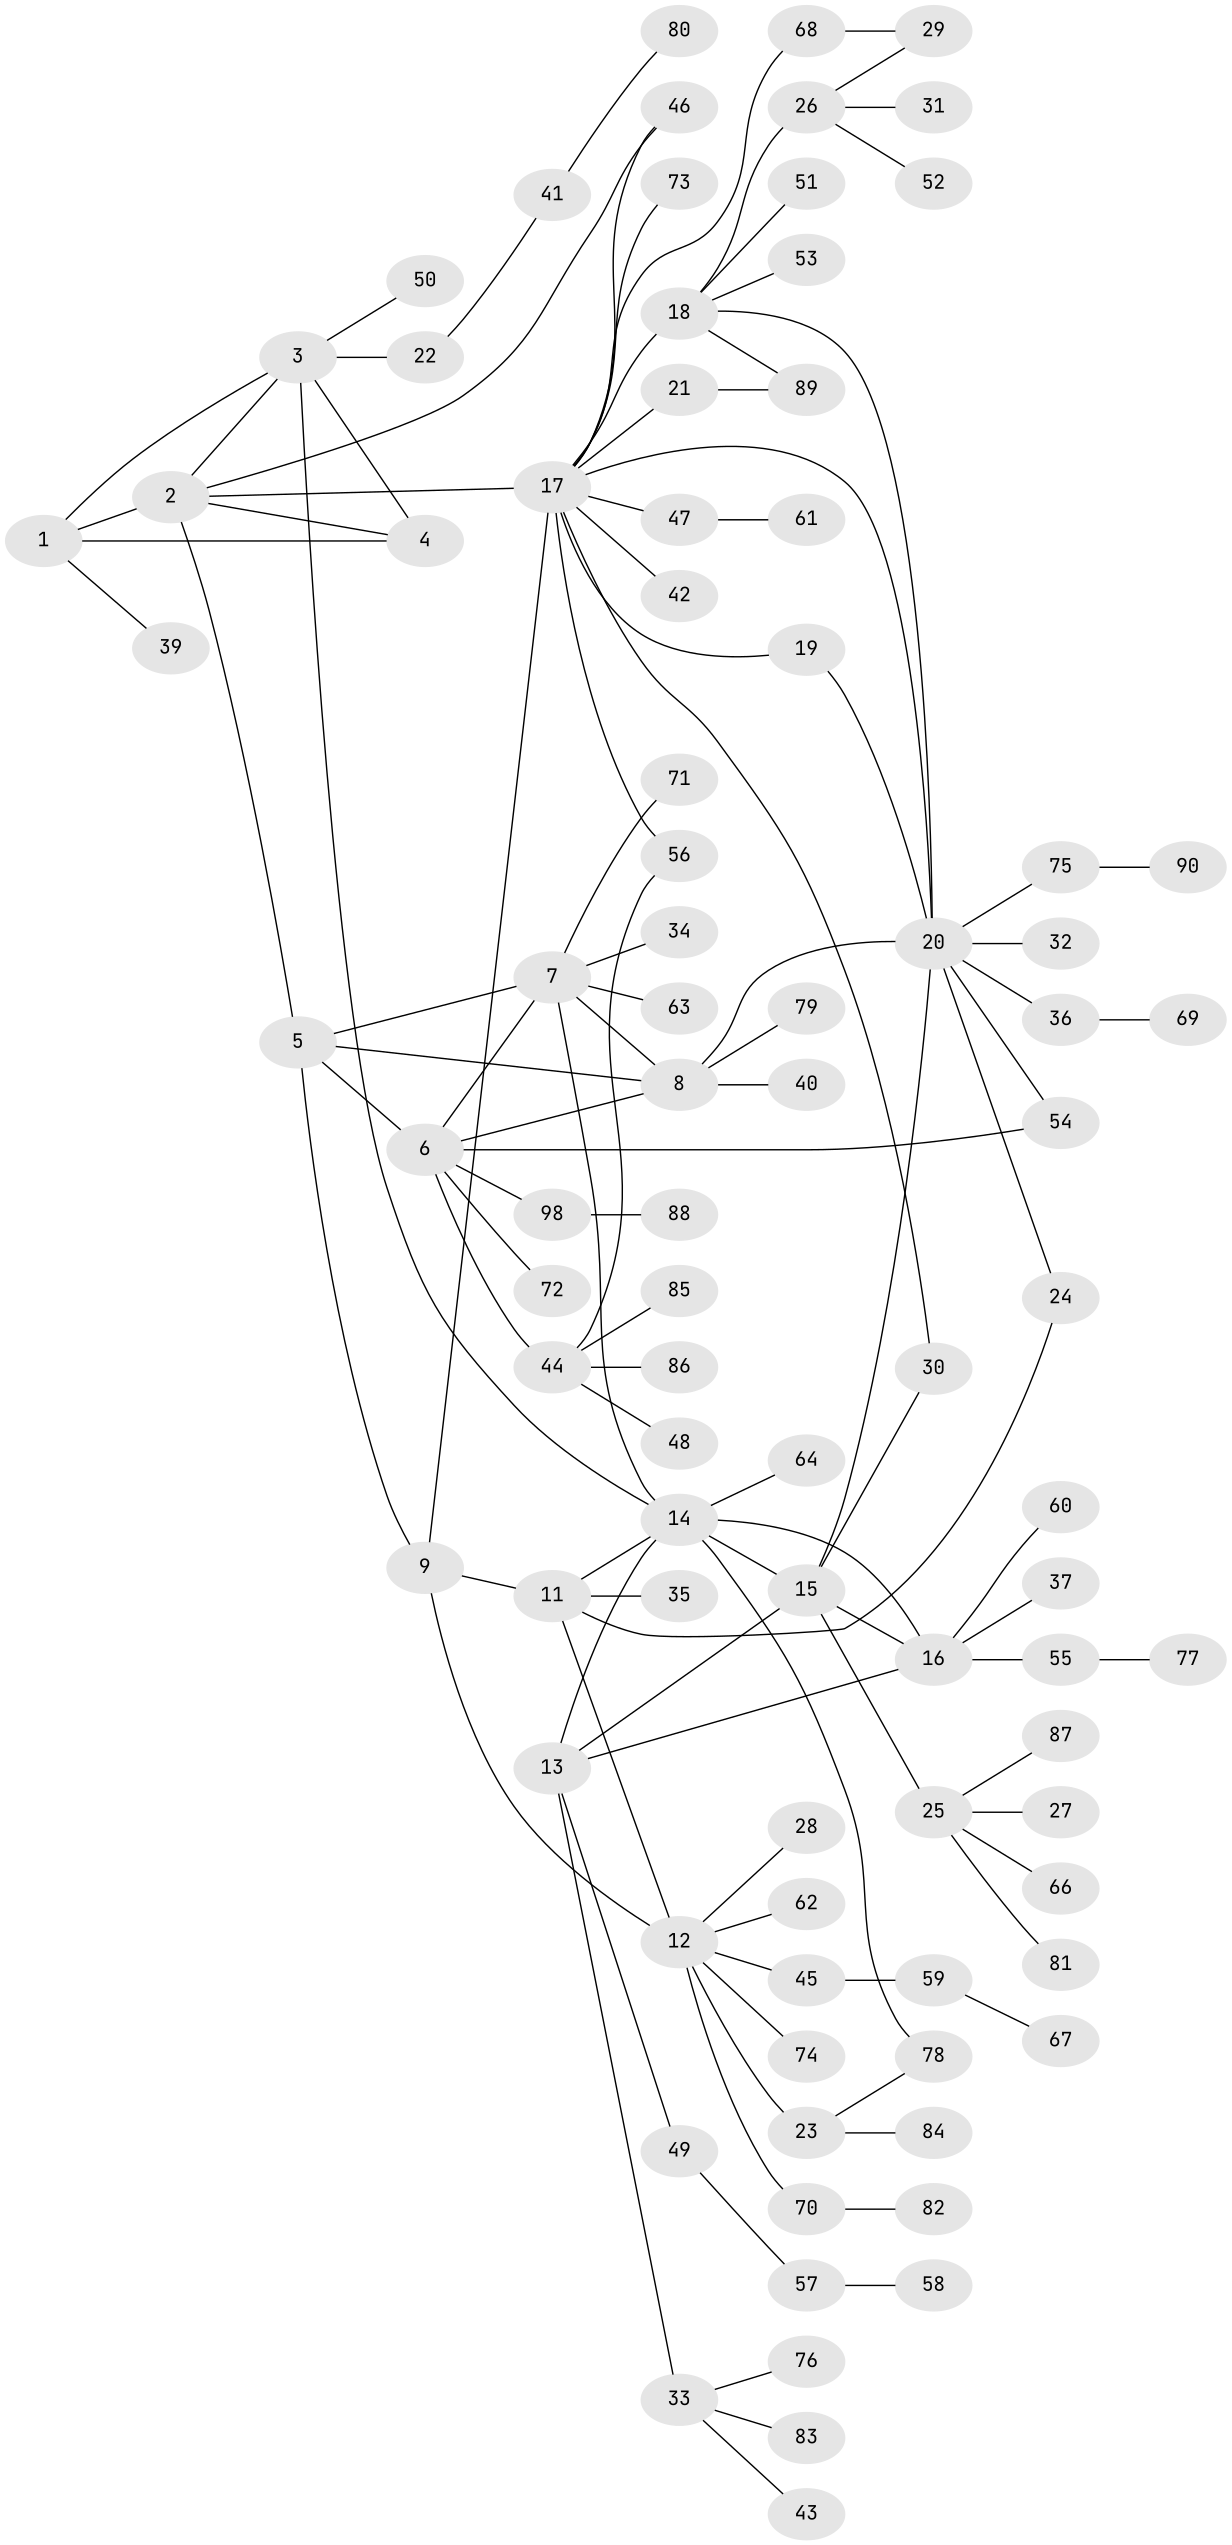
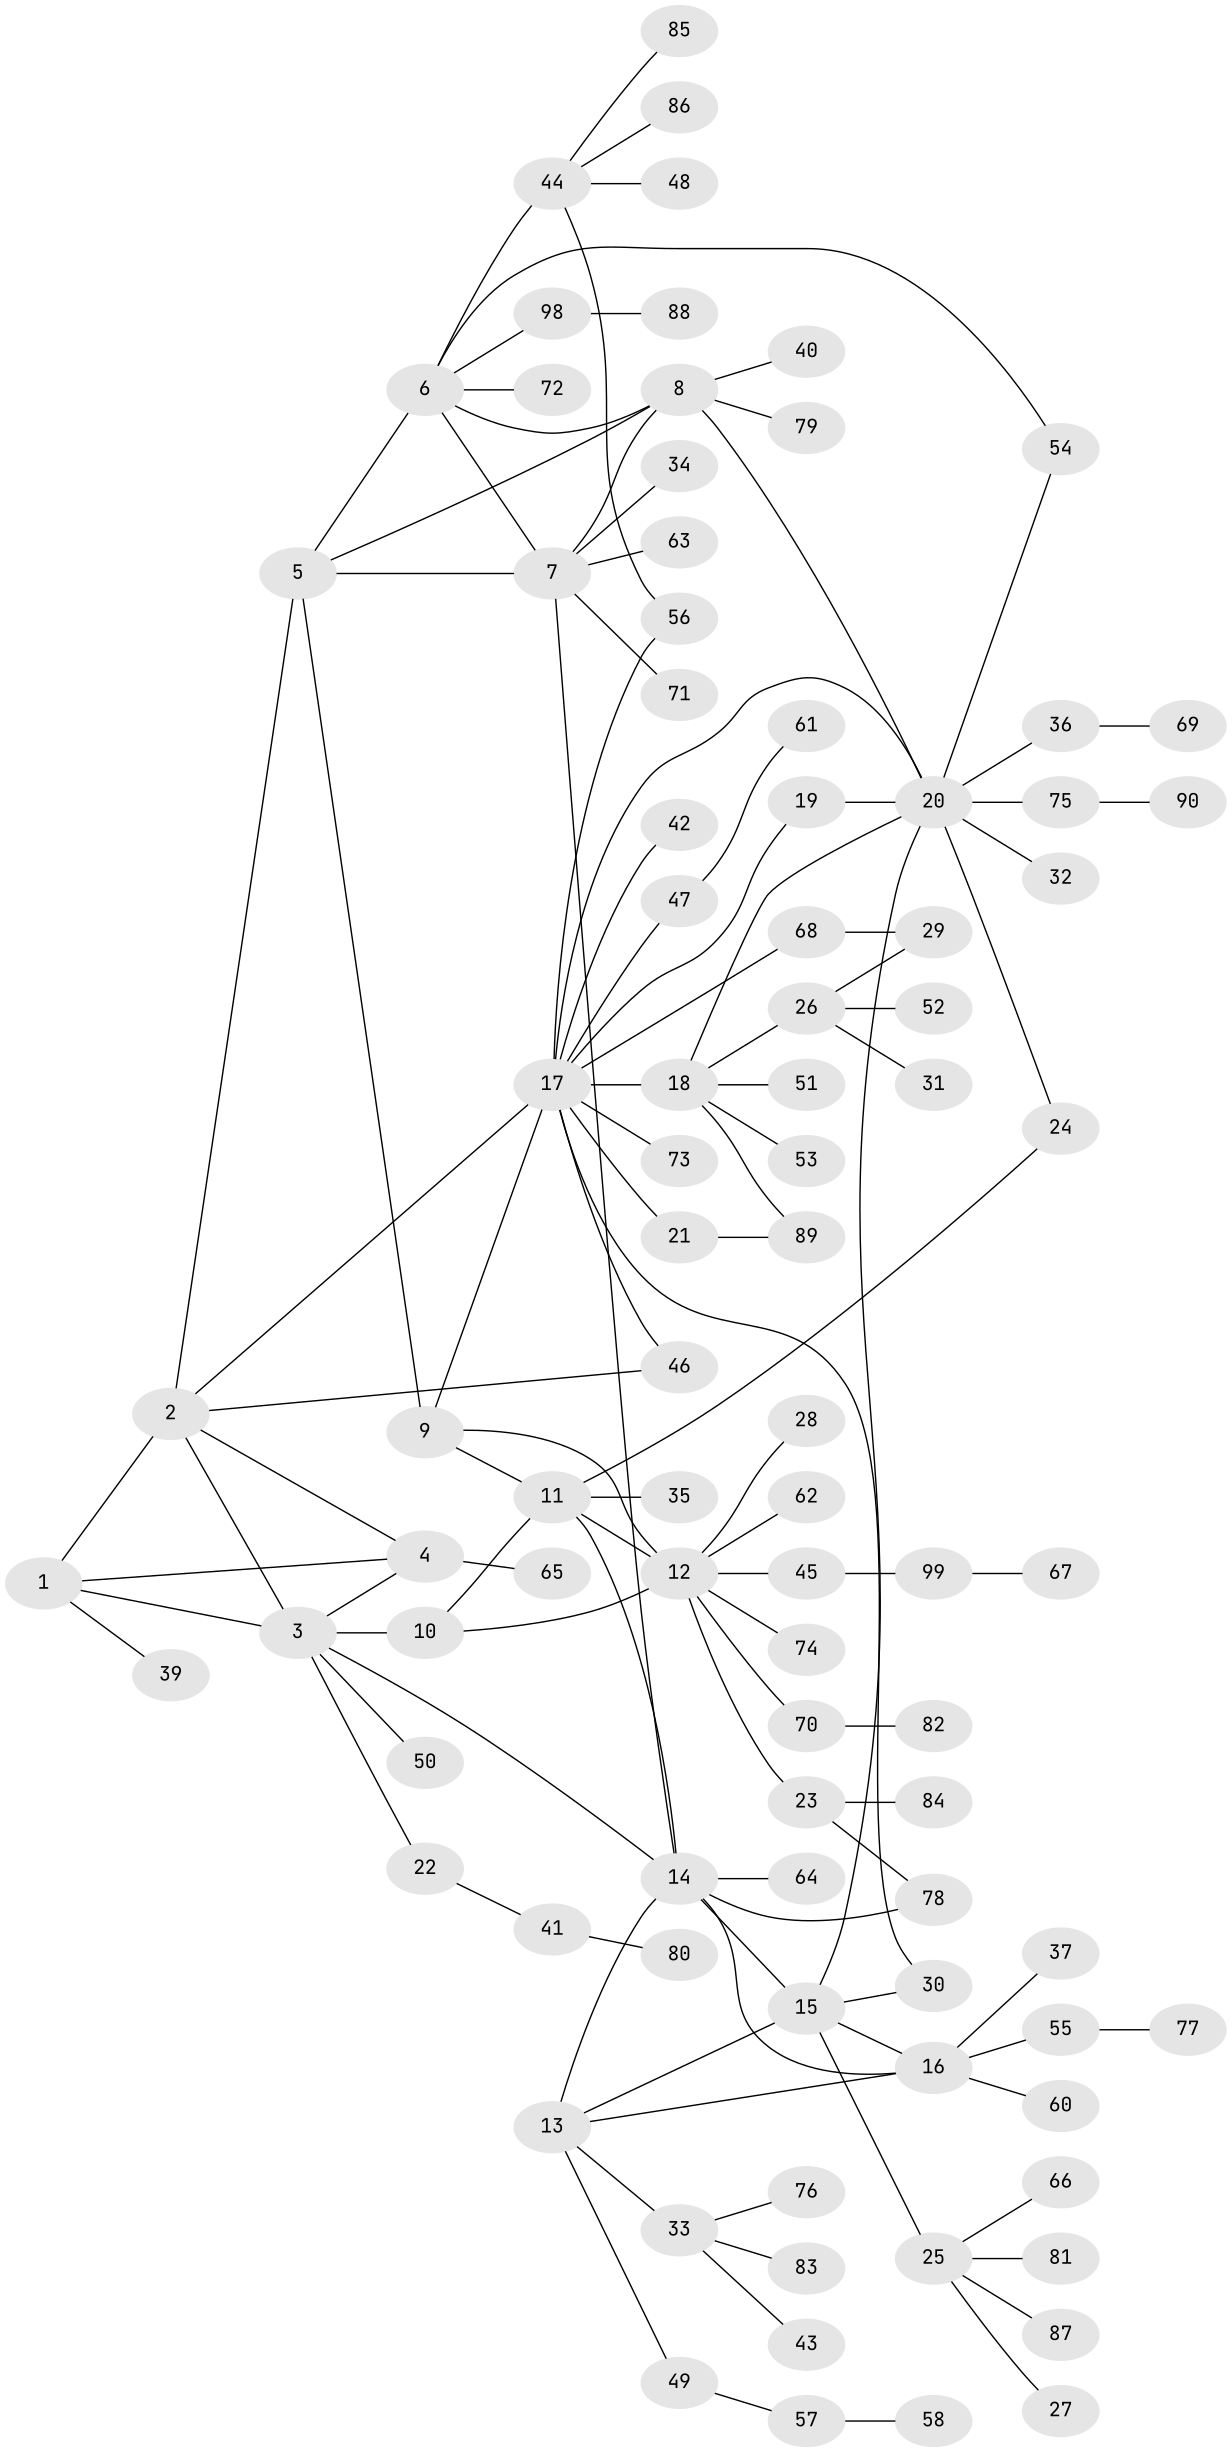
node "65": added
node "10": added
node "59": label "59" -> "99"
